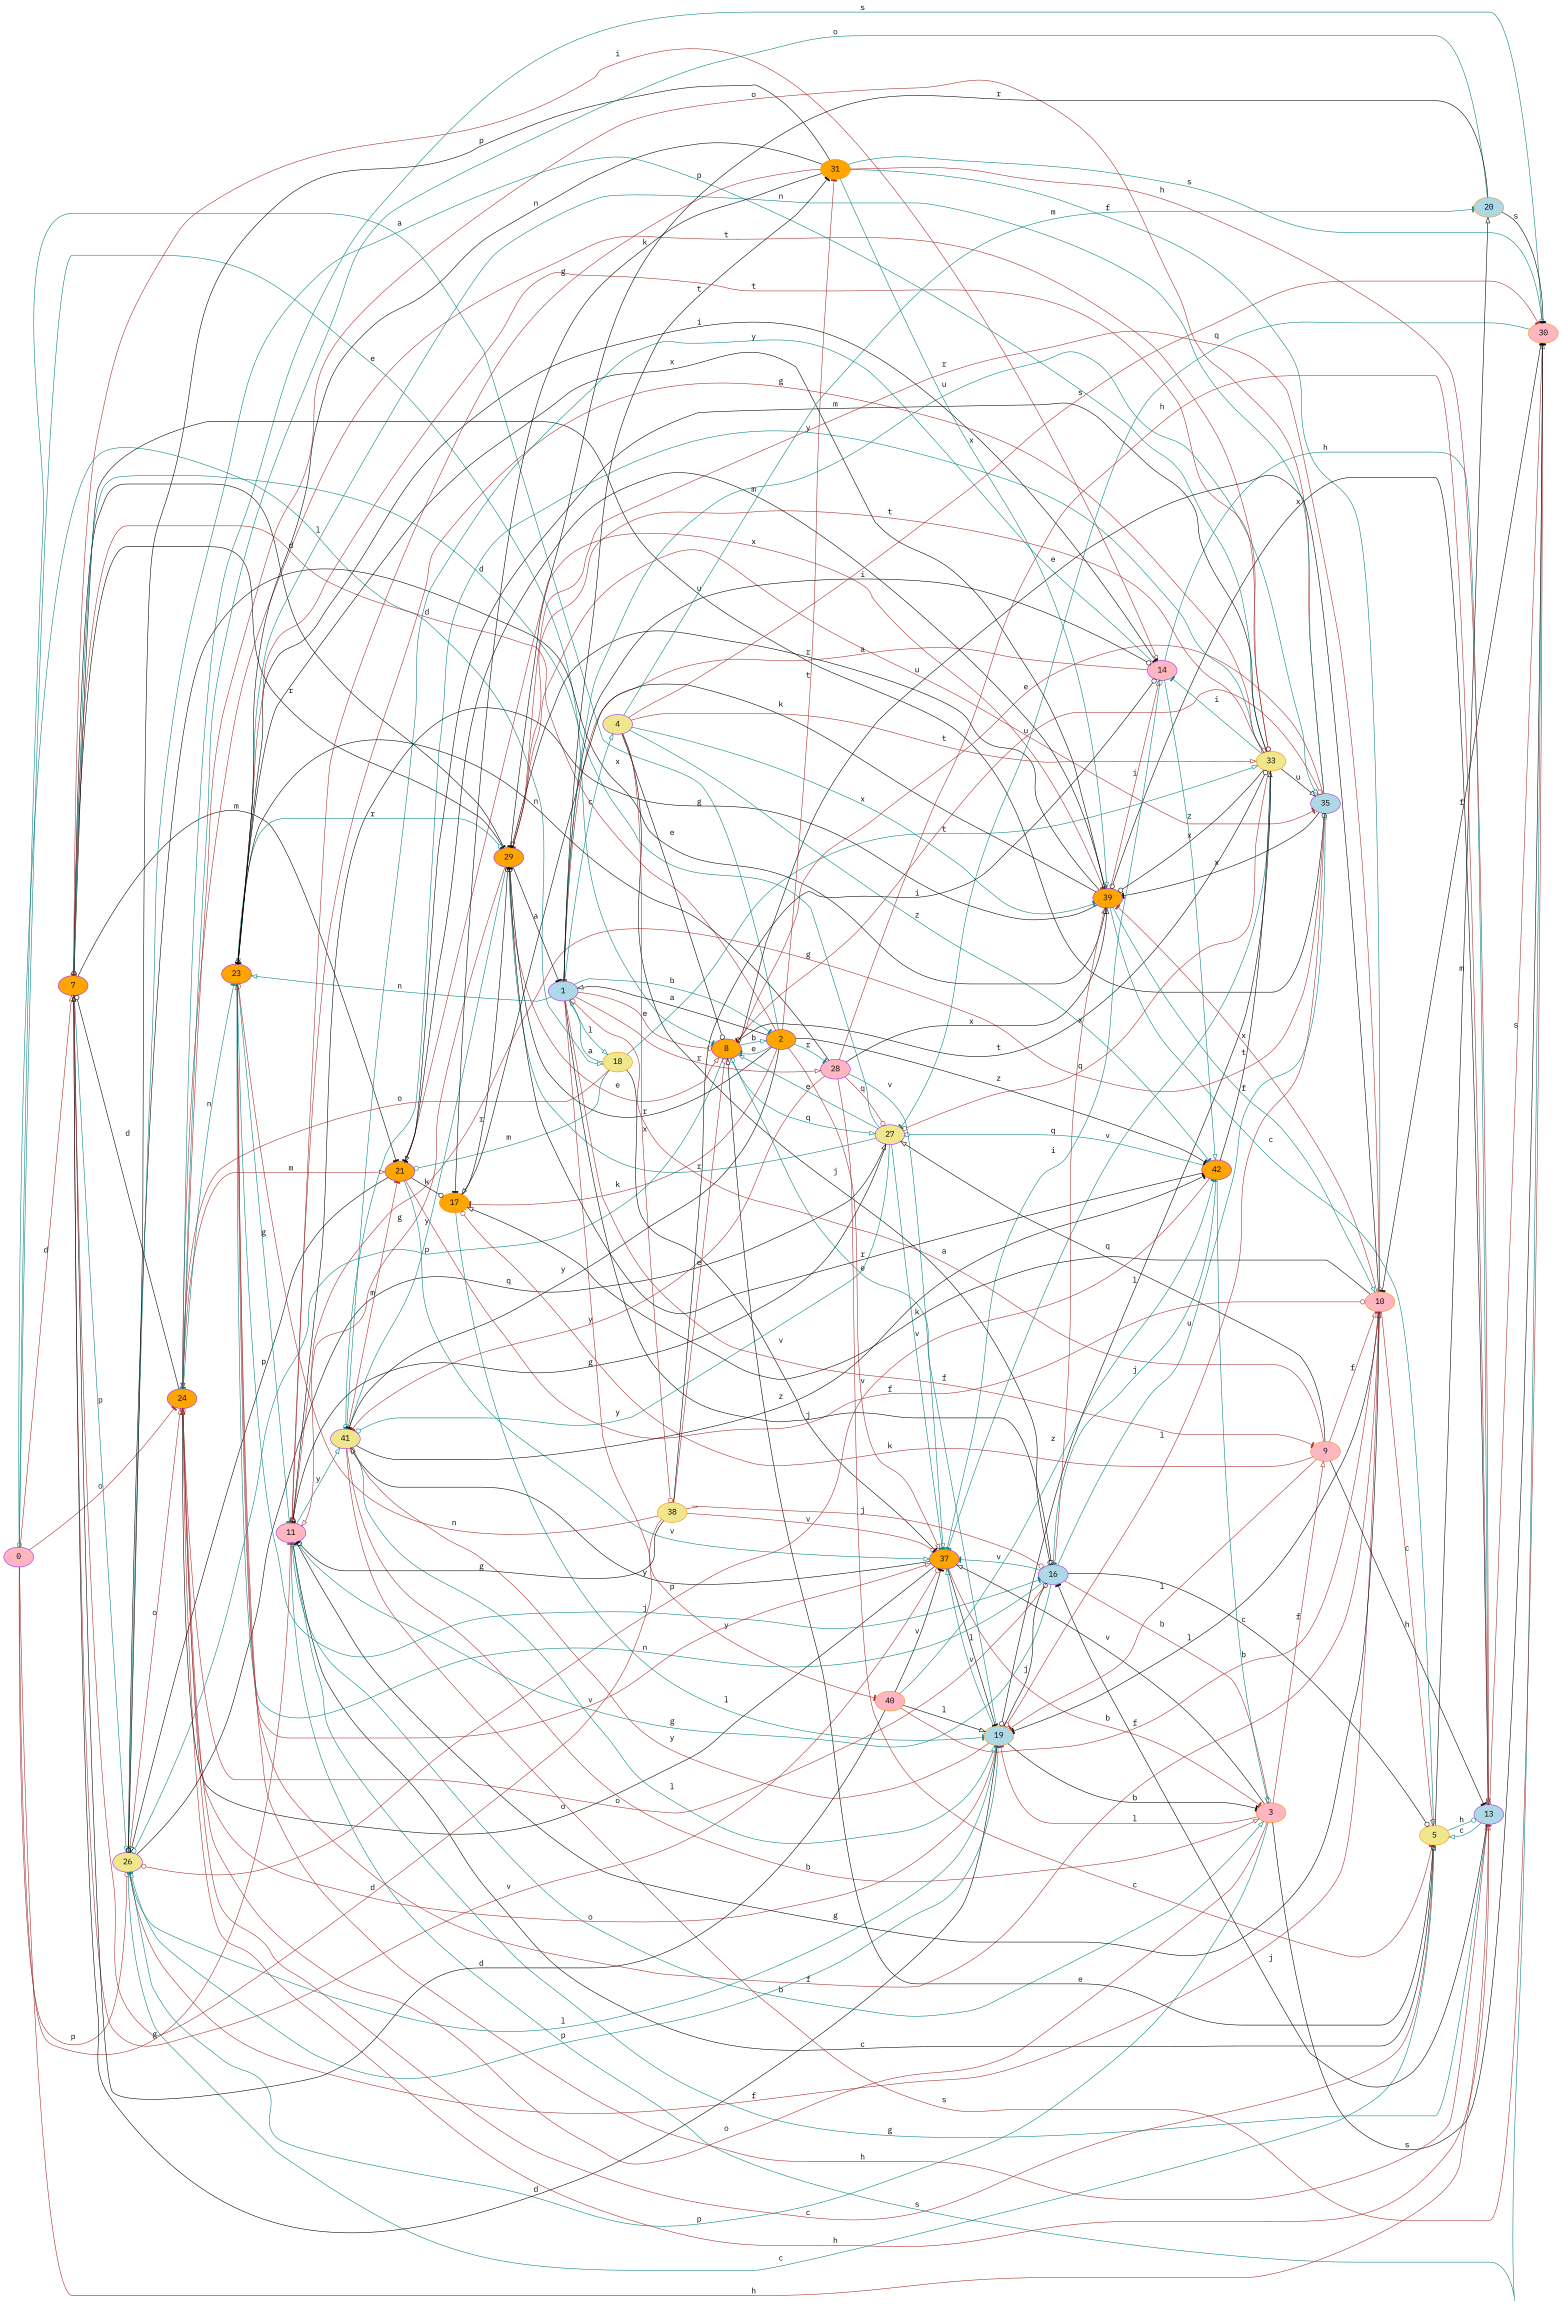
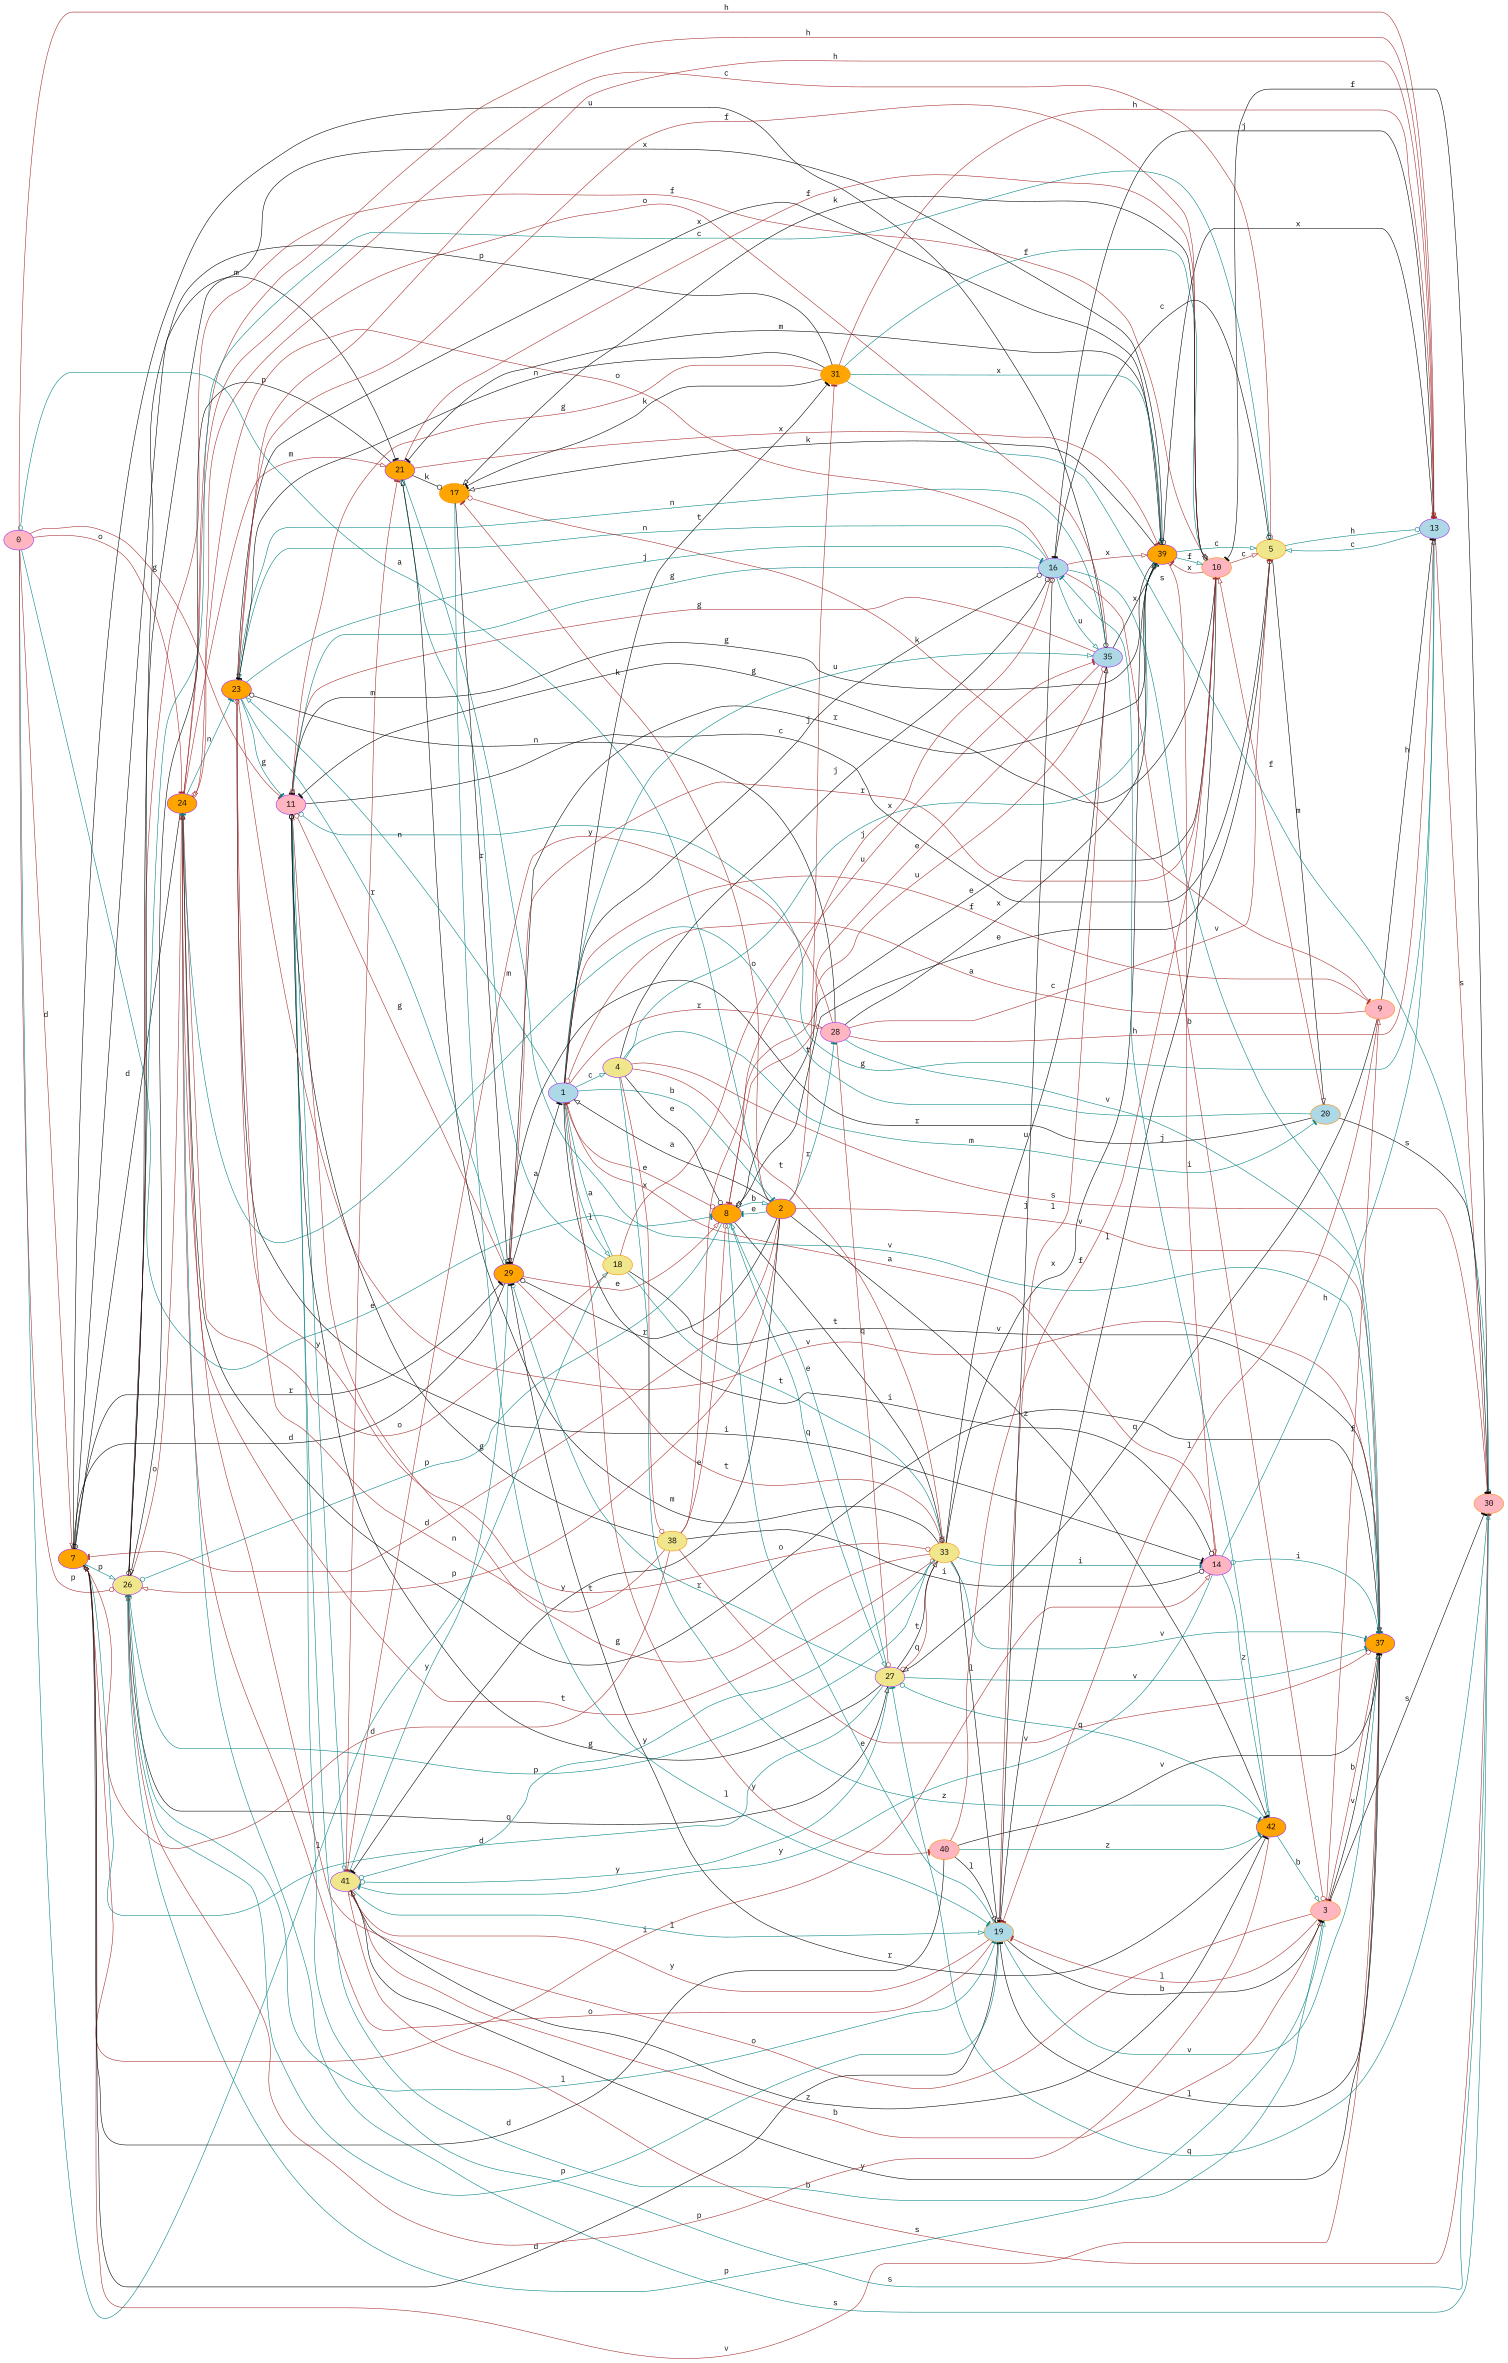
edge "29" -> "35": now "18" -> "35"
edge "42" -> "33": now "27" -> "33"
edge "9" -> "10": now "20" -> "10"
edge "2" -> "26": added, label "p"
